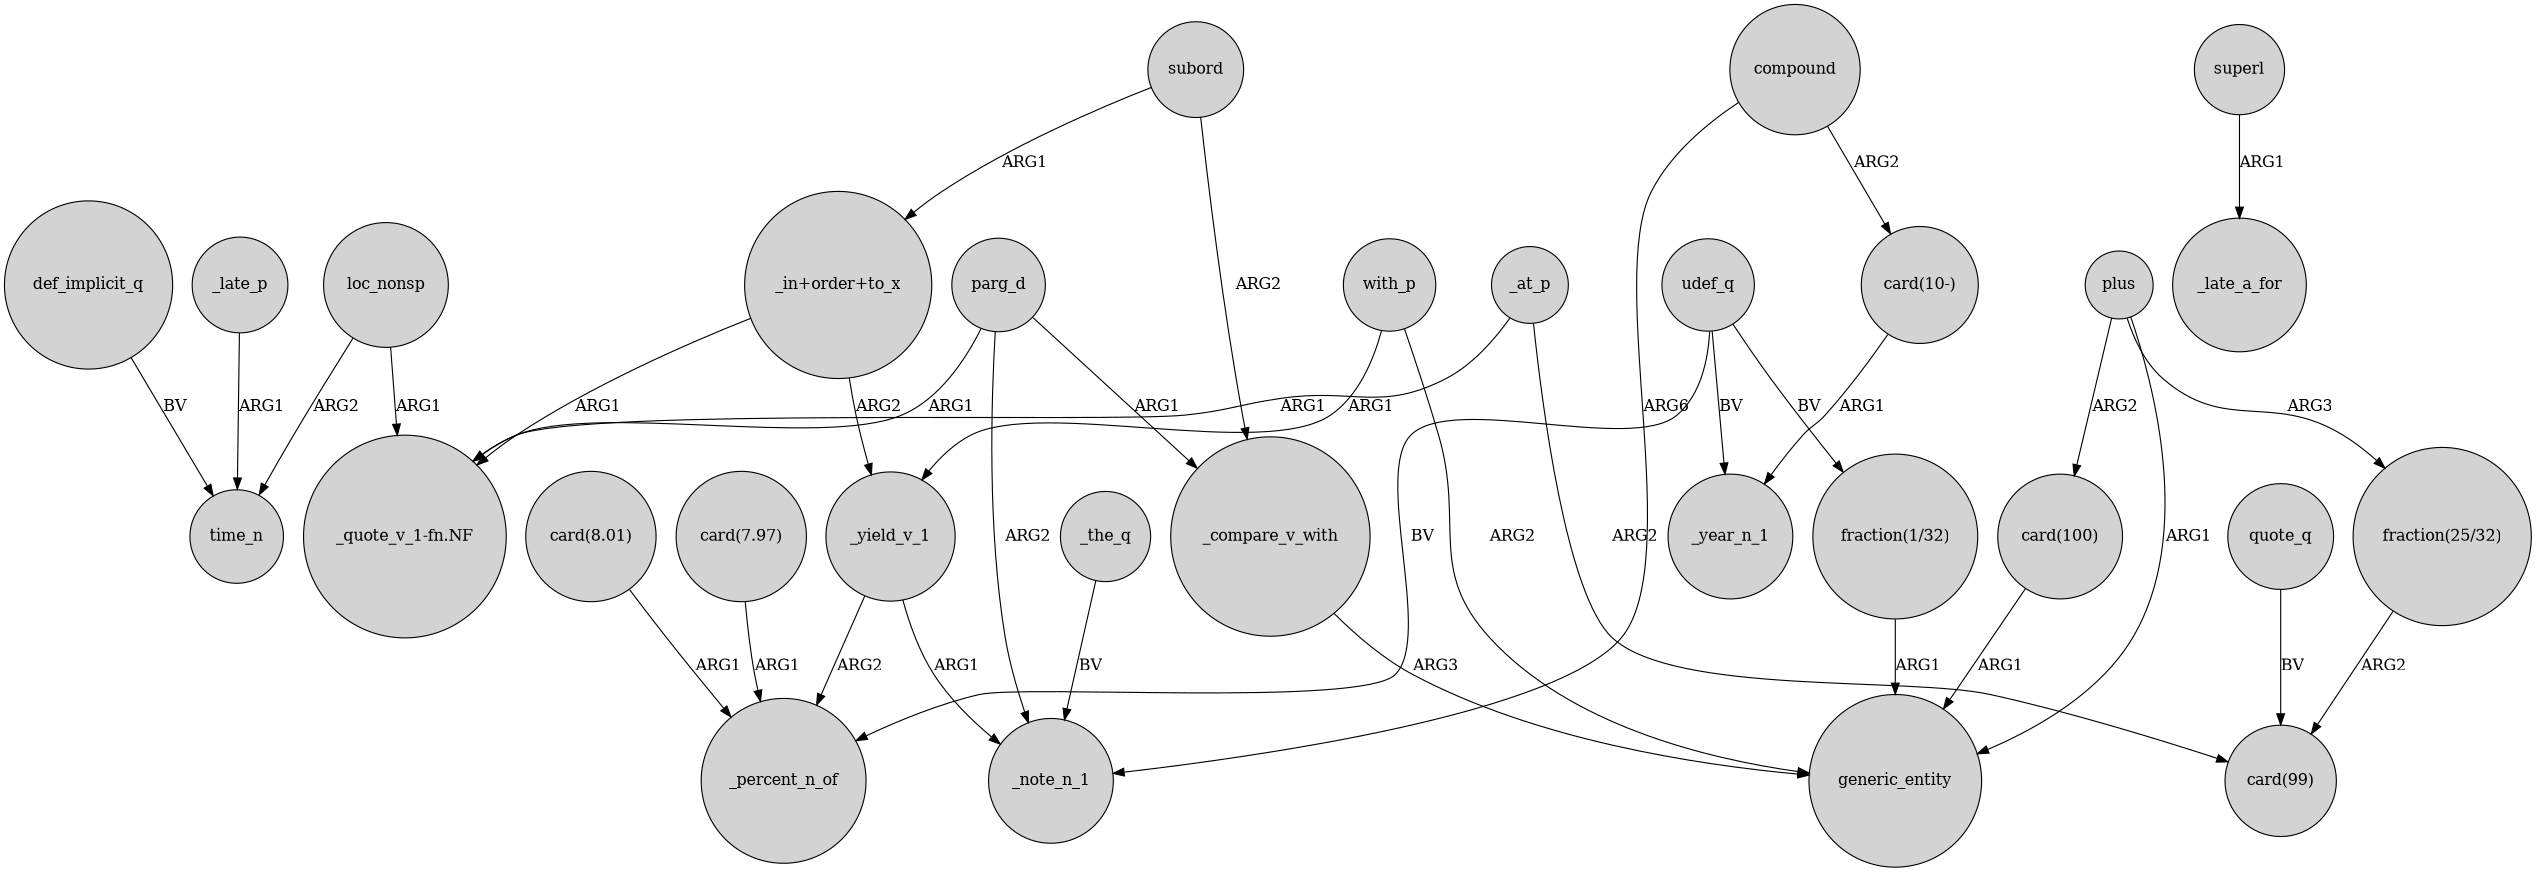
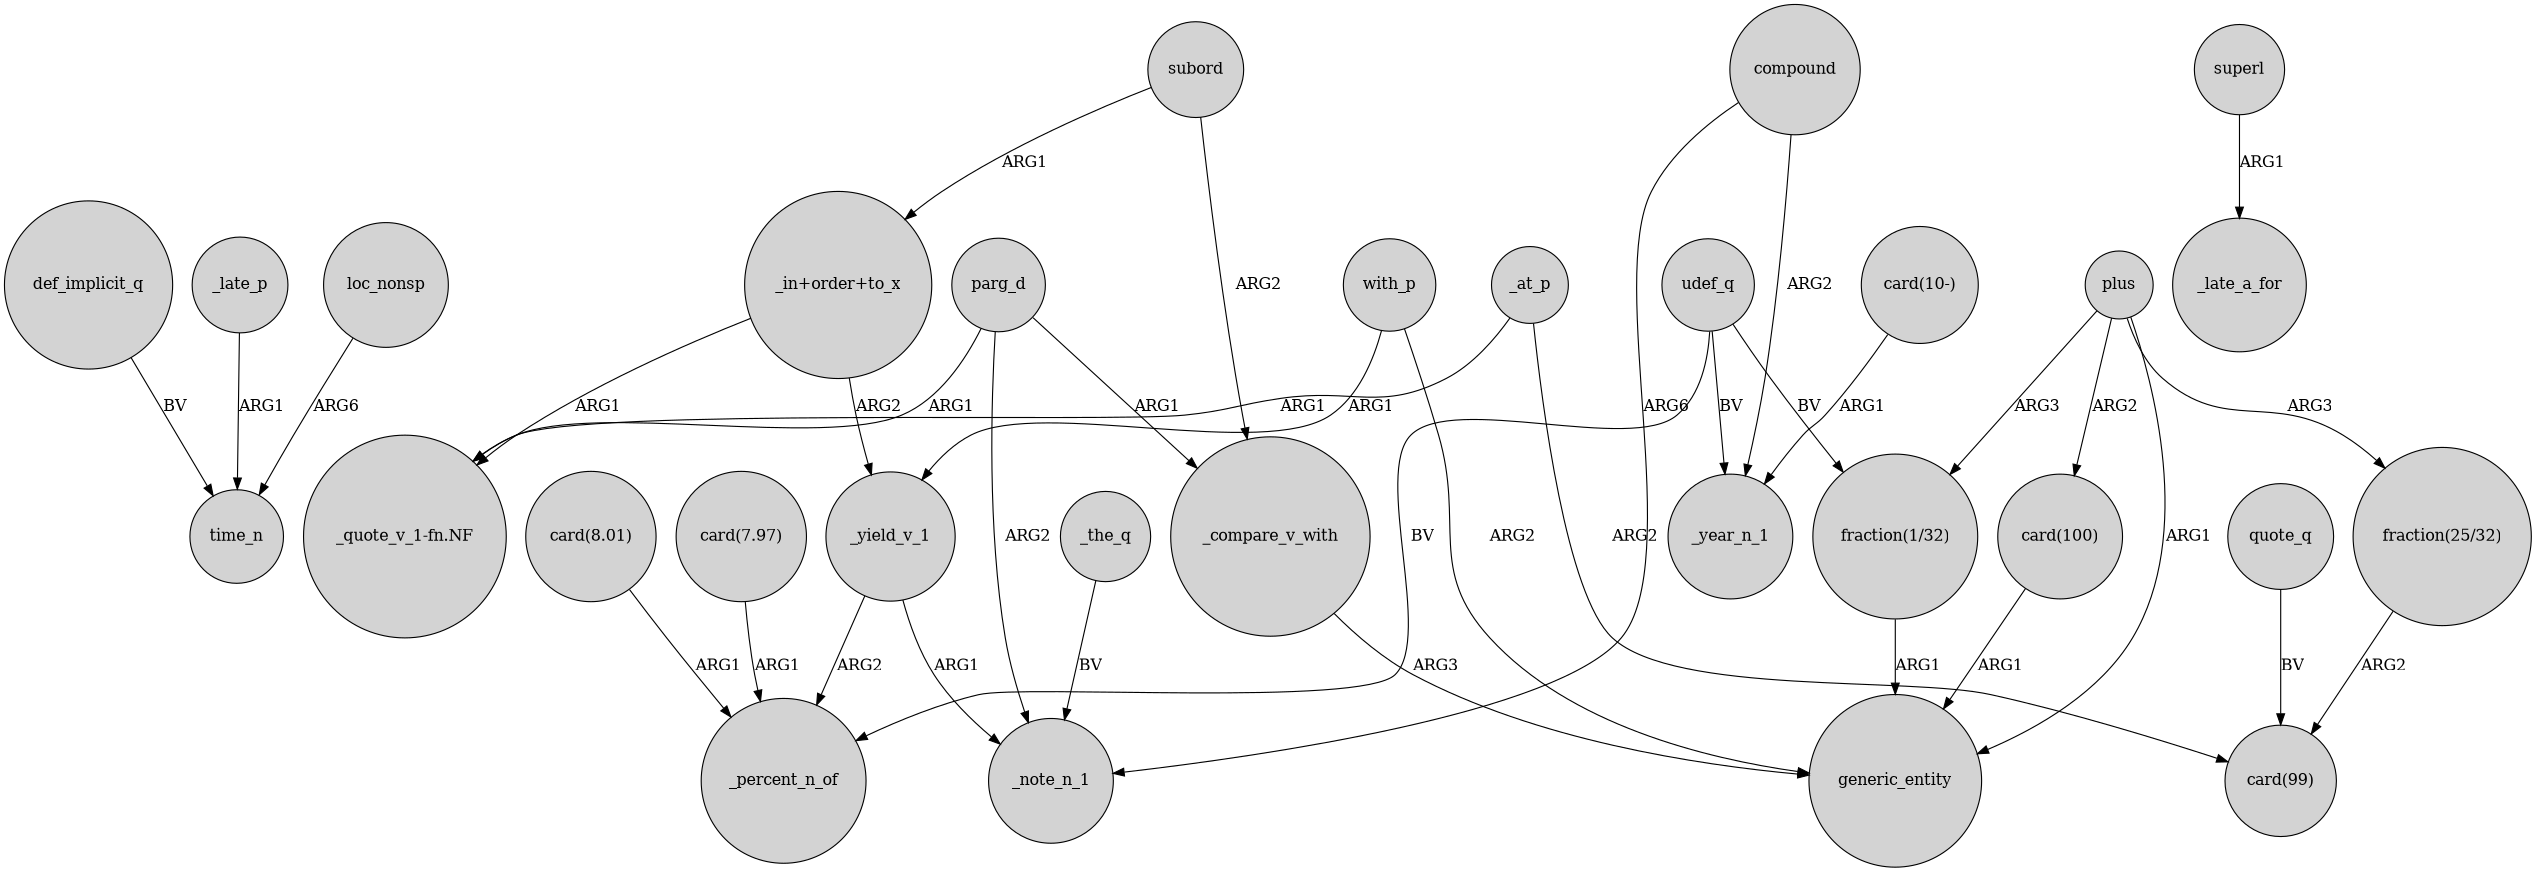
edge "compound" -> "card(10-)": now "compound" -> "_year_n_1"
edge "loc_nonsp" -> "_quote_v_1-fn.NF": removed, label "ARG1"
edge "plus" -> "fraction(1/32)": added, label "ARG3"
edge "loc_nonsp" -> "time_n": label "ARG2" -> "ARG6"
